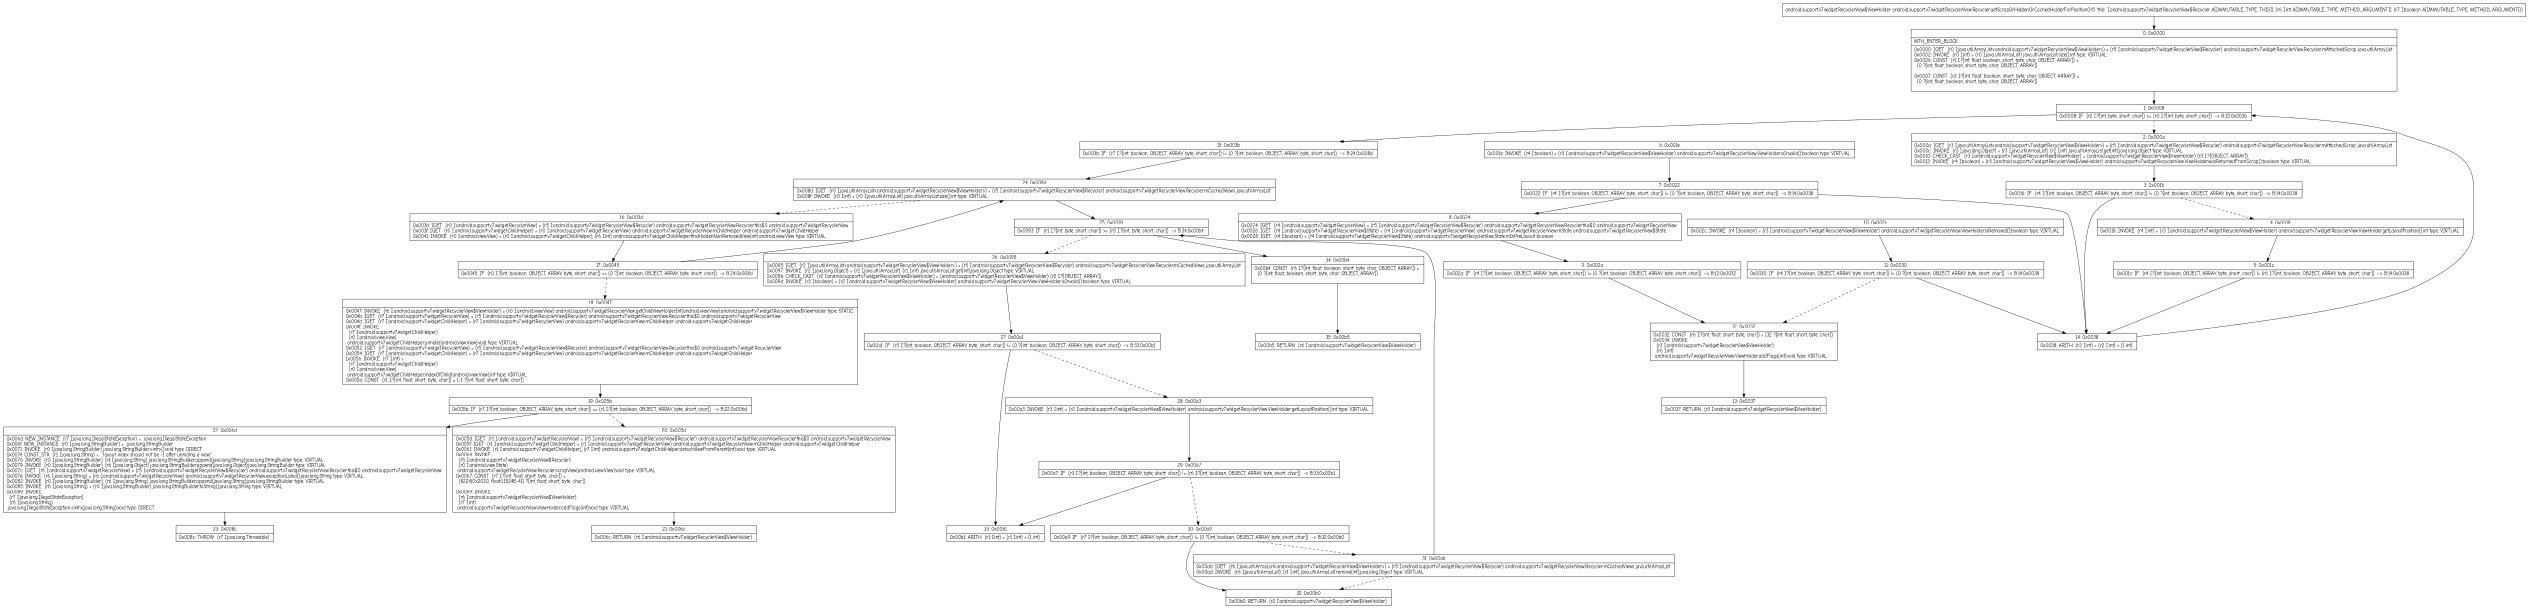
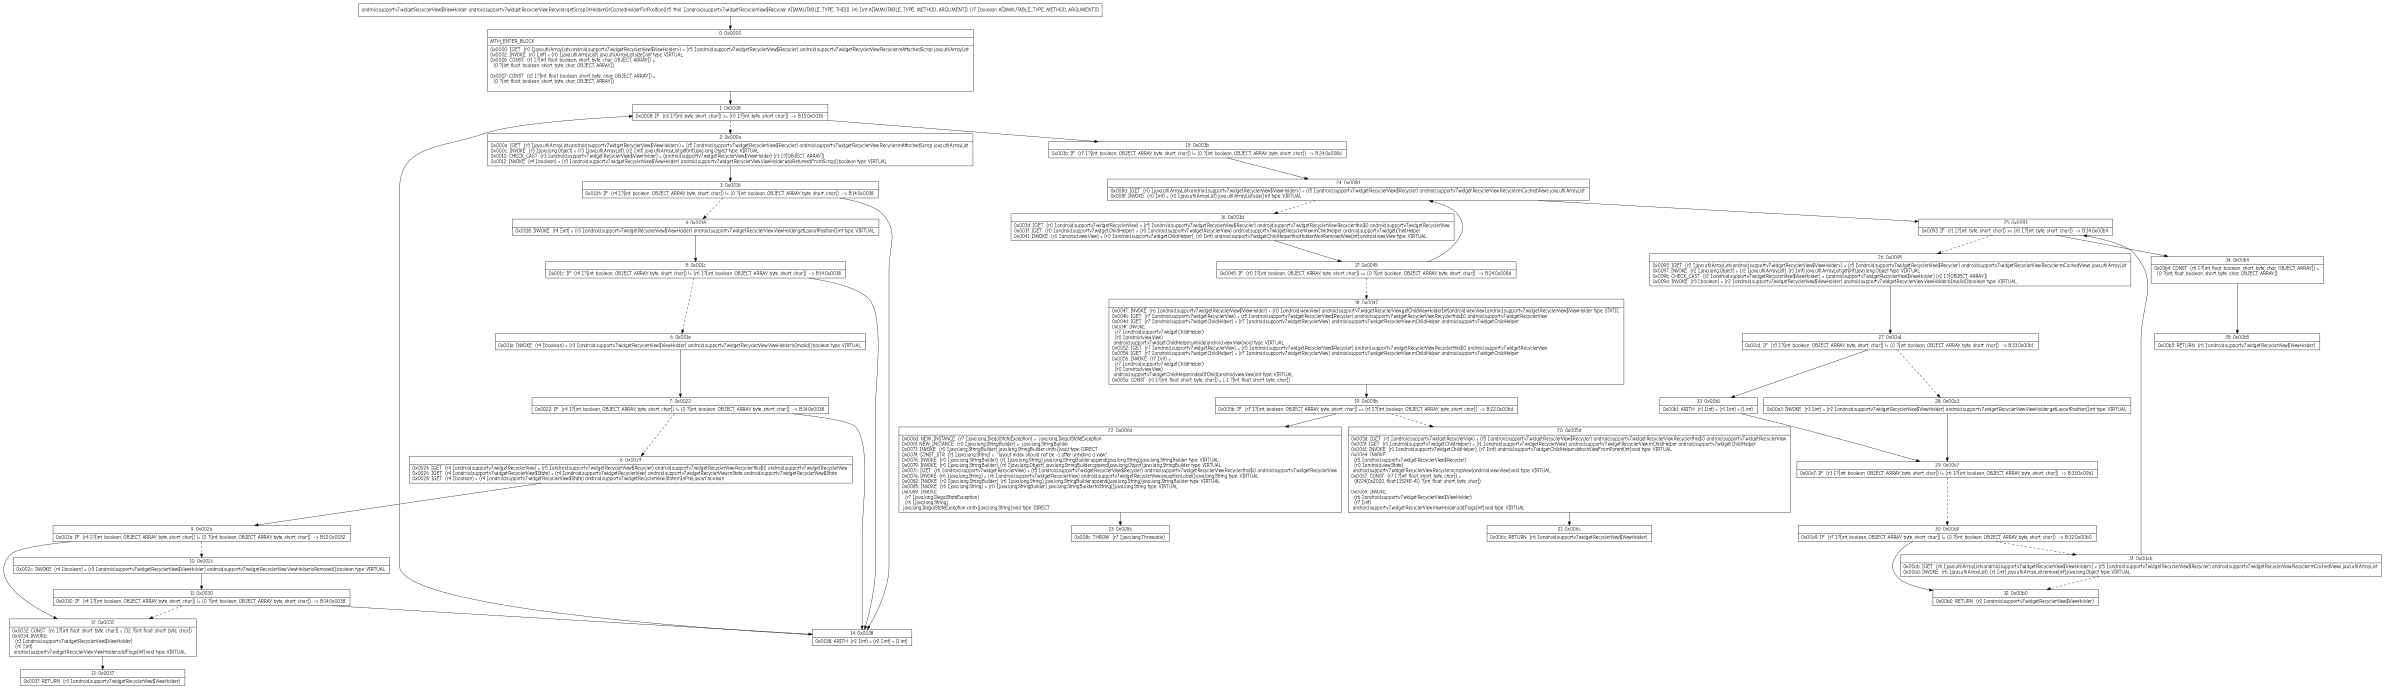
edge "7: 0x0022" -> "8: 0x0024": style solid -> dashed
edge "5: 0x001c" -> "6: 0x001e": added
node "18: 0x0047": text "1x0056: INVOKE  (r7 I:int) =" -> "0x0056: INVOKE  (r7 I:int) ="
edge "29: 0x00a7" -> "33: 0x00b1": reversed
edge "9: 0x002a" -> "10: 0x002c": added
